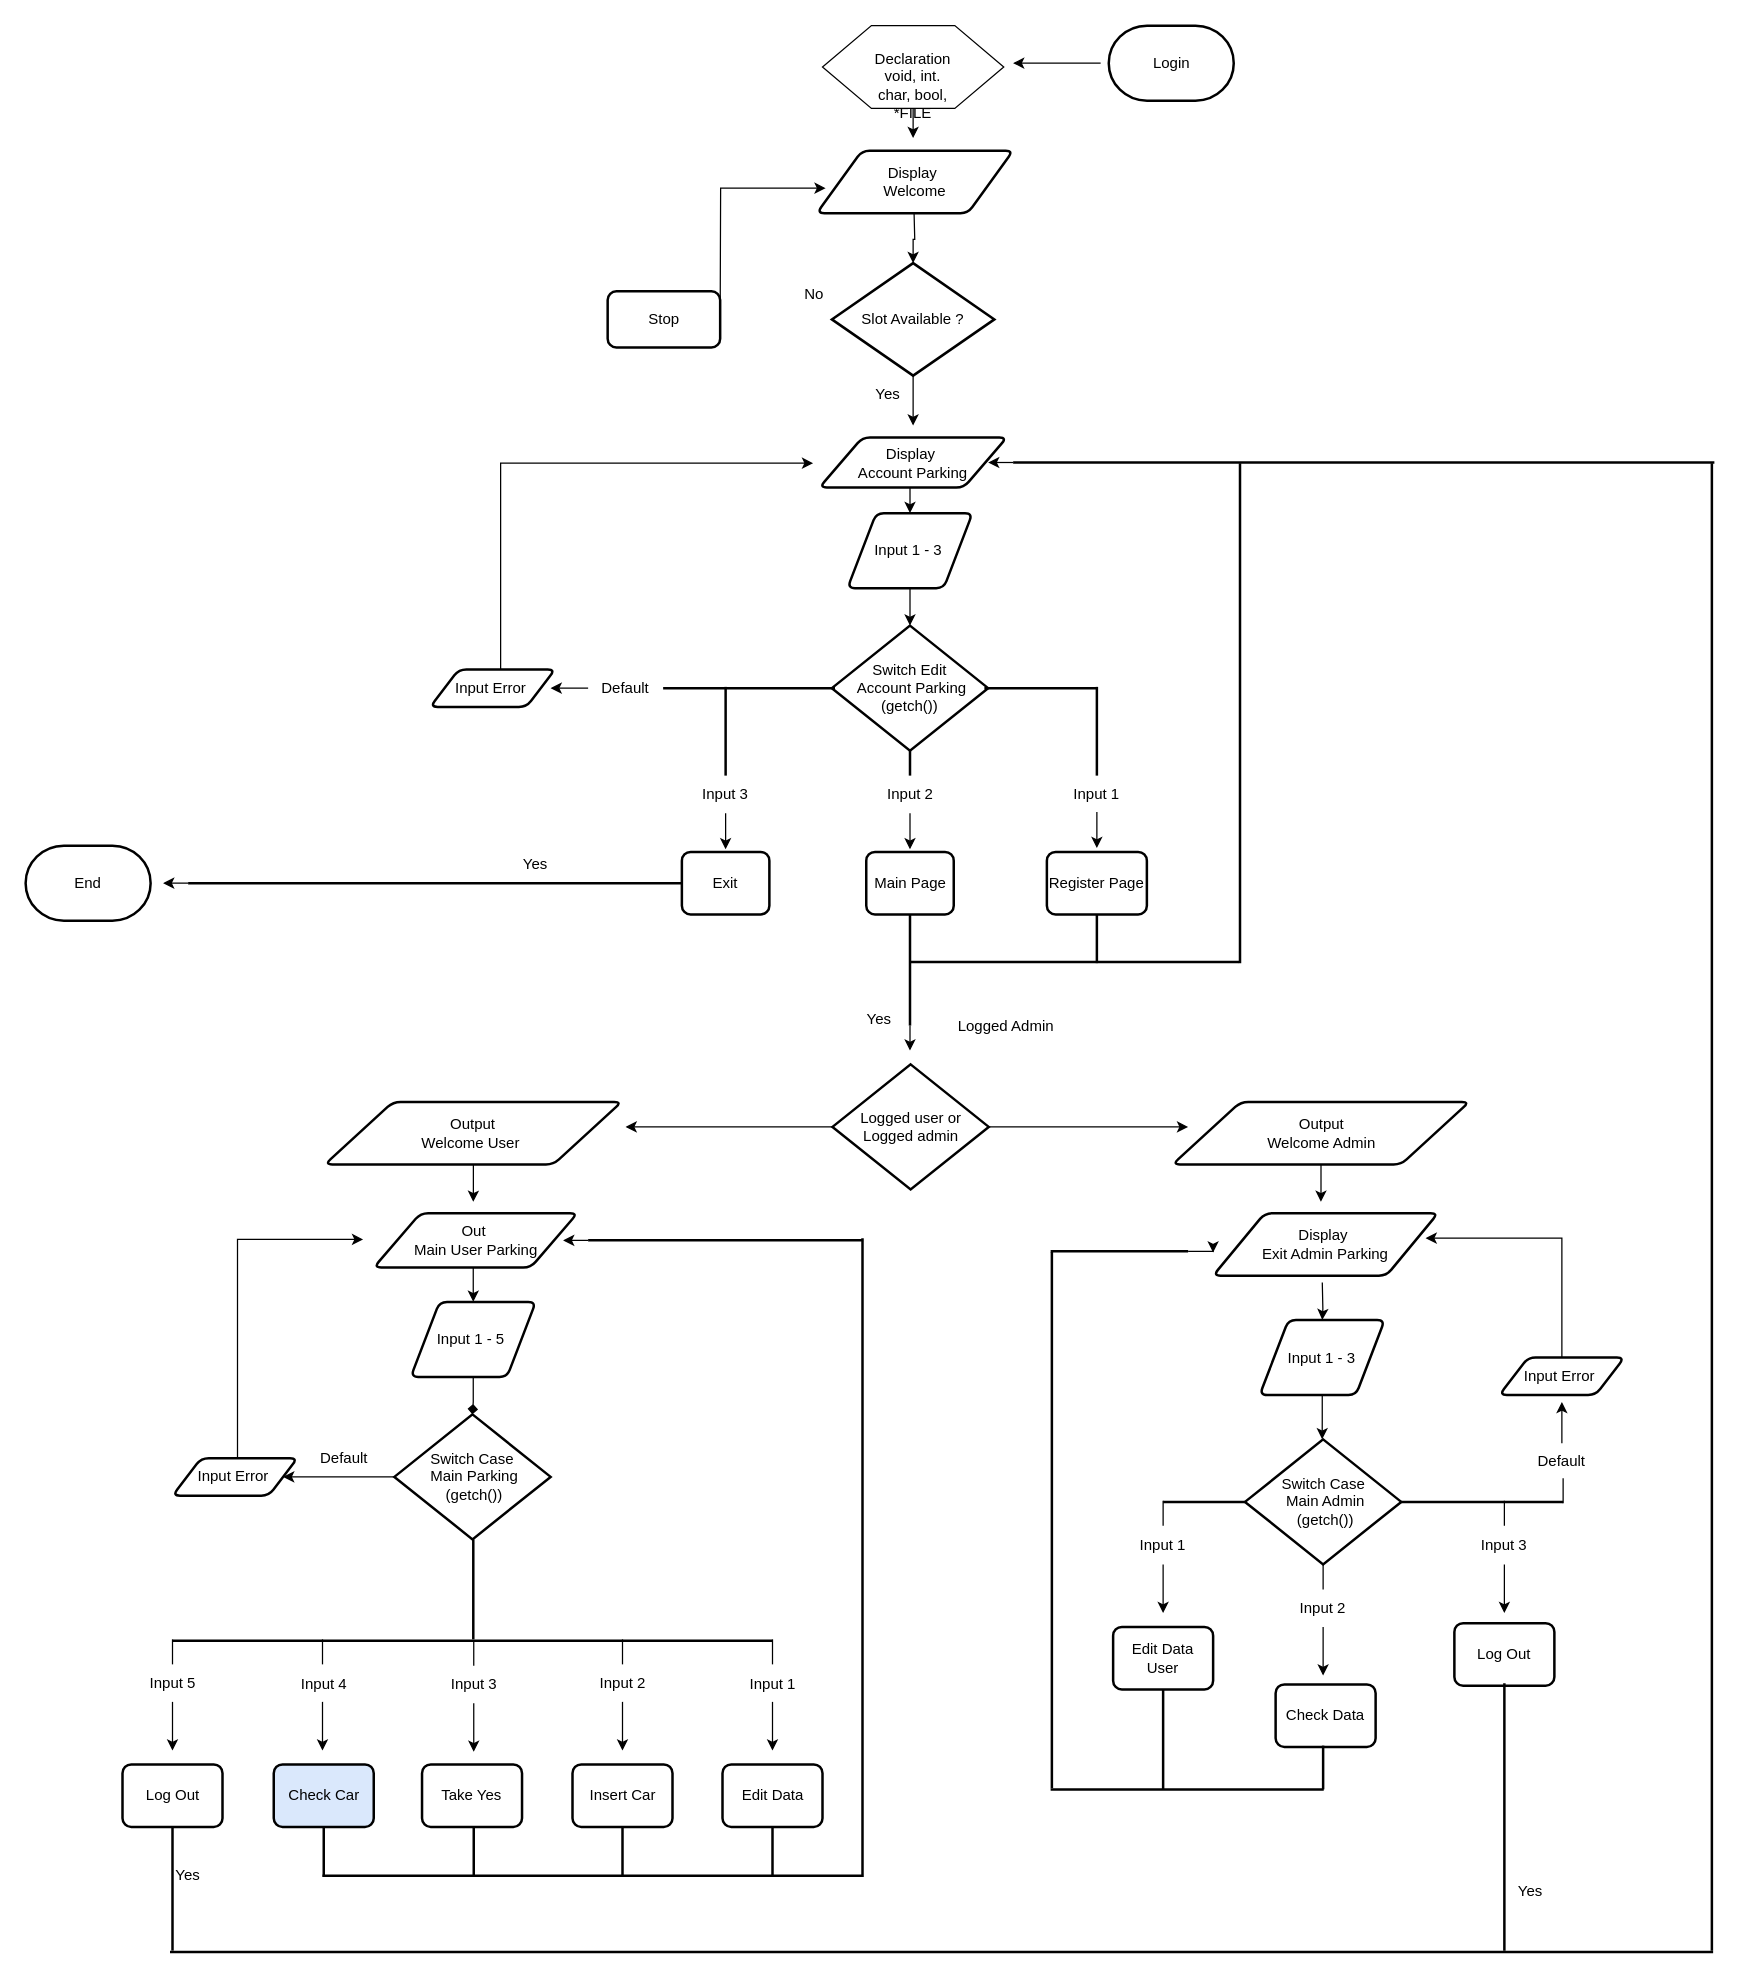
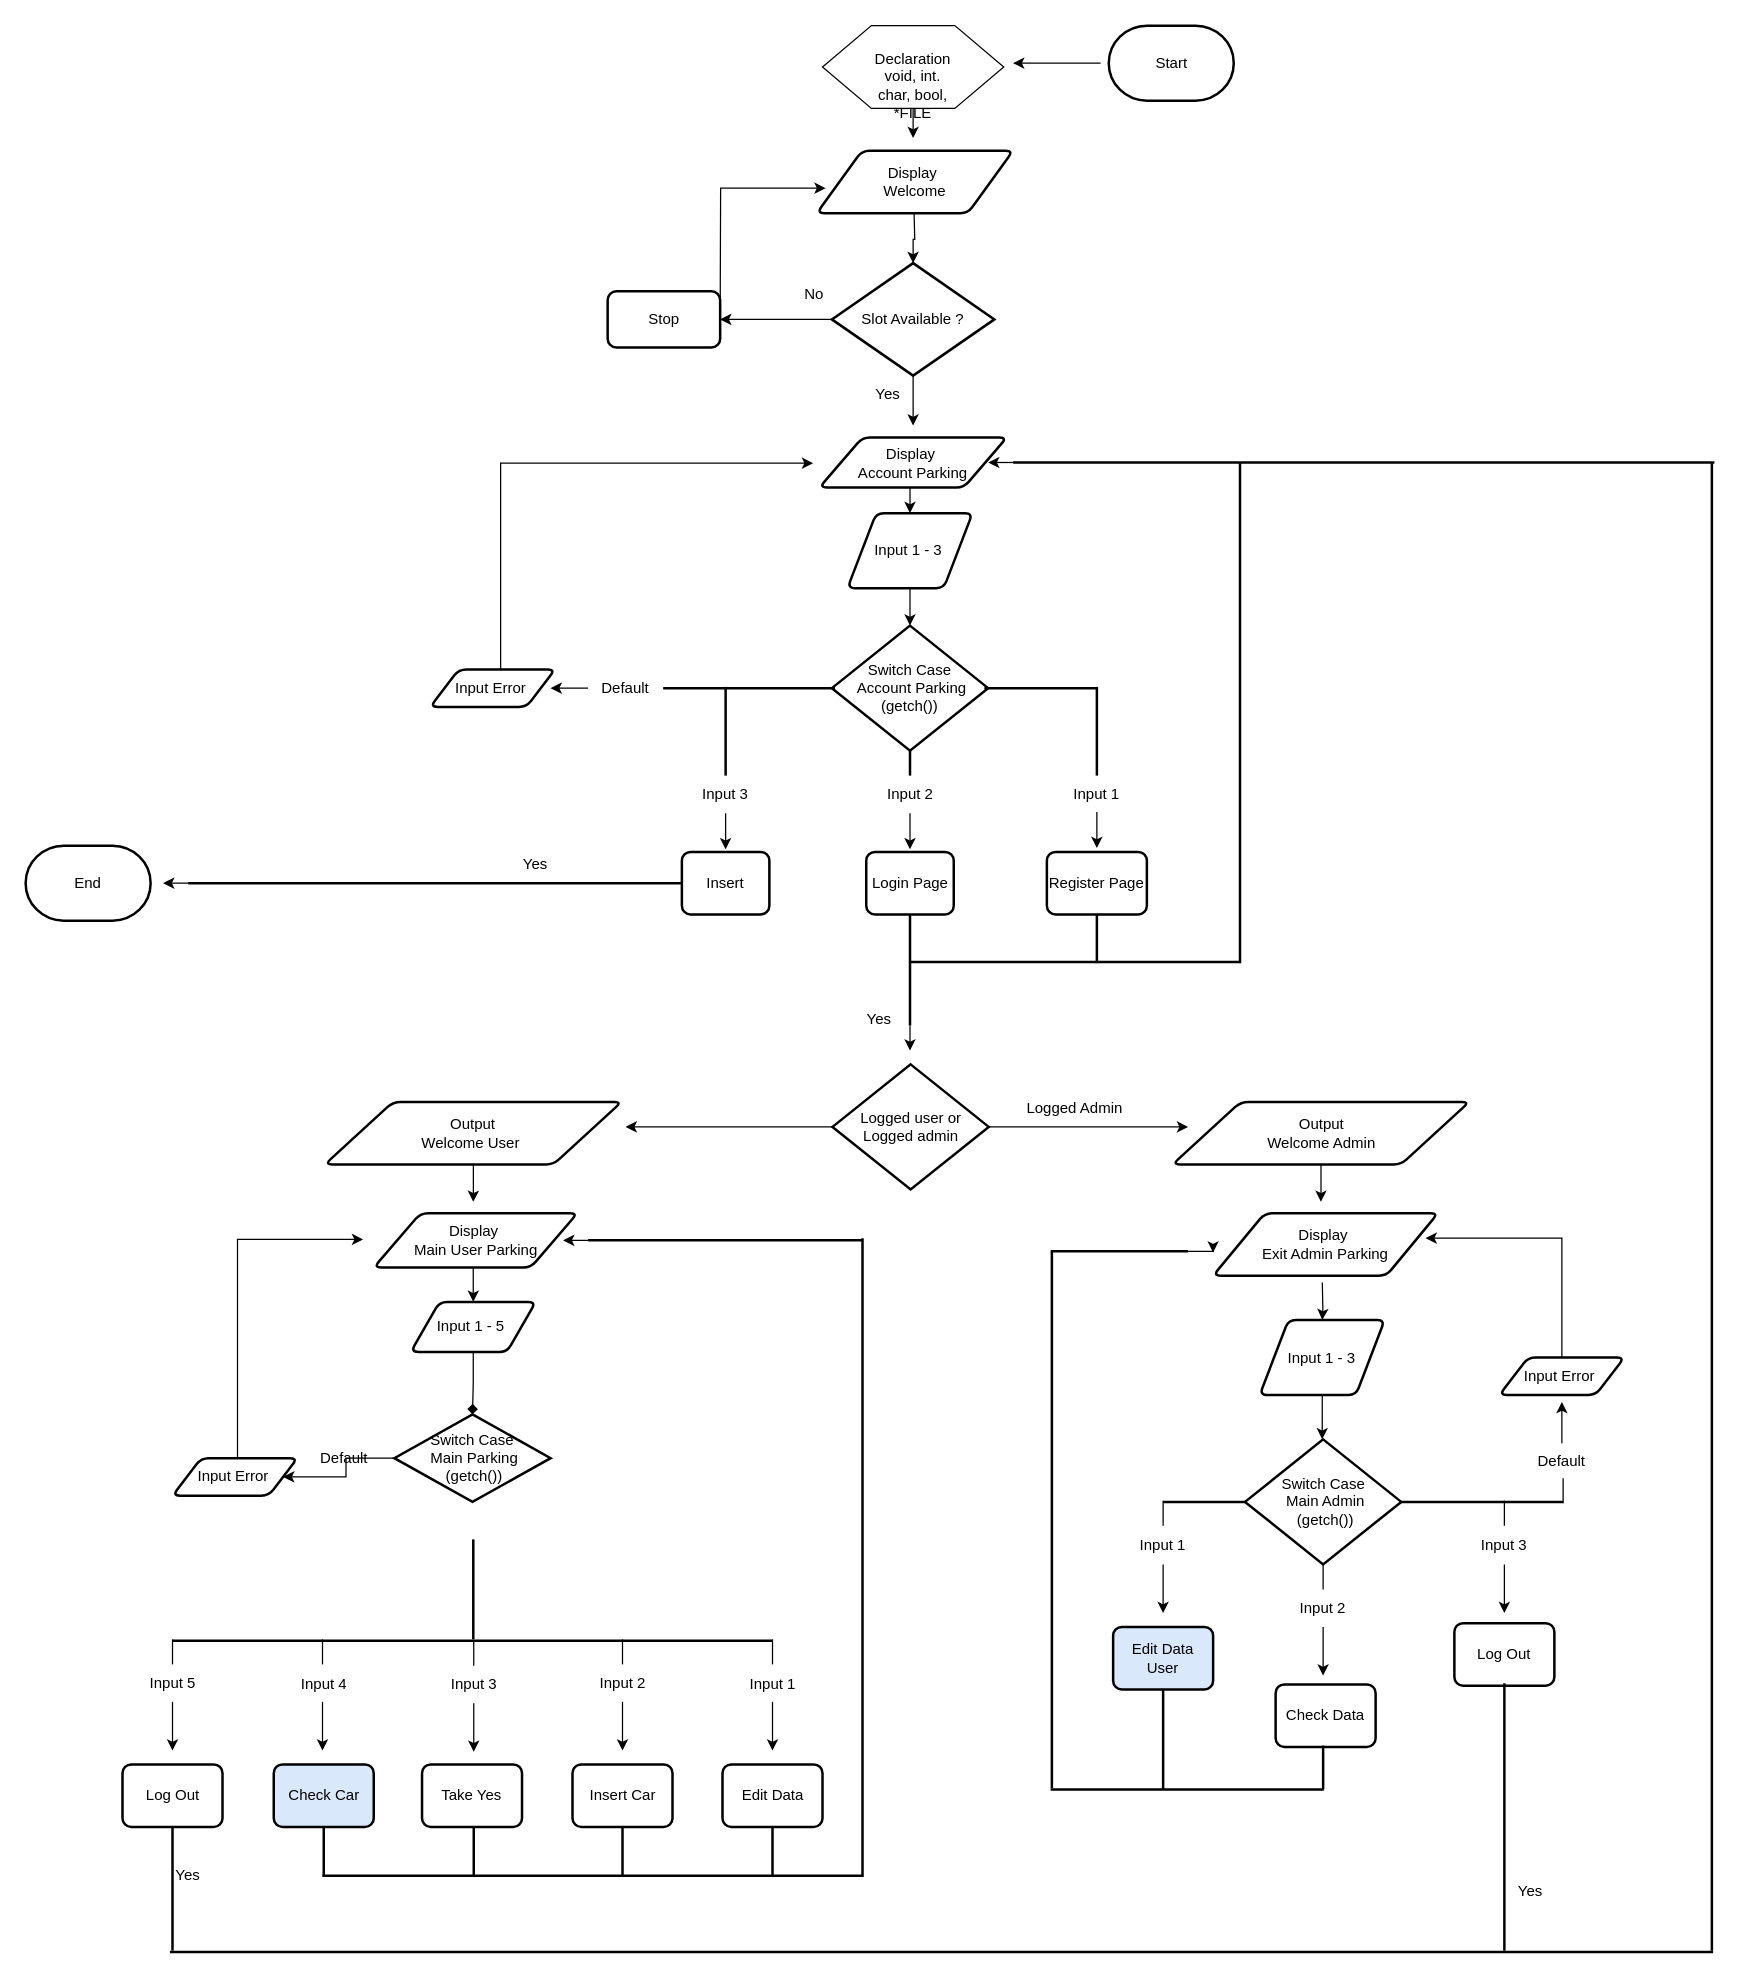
node "Login": label "Login" -> "Start"
edge "Slot Available ?" -> "Stop": added
node "Switch Edit Account Parking (getch())": label "Switch Edit Account Parking (getch())" -> "Switch Case Account Parking (getch())"
node "Exit": label "Exit" -> "Insert"
node "Main Page": label "Main Page" -> "Login Page"
node "Logged Admin": moved (1005, 1027) -> (1074, 1108)
node "Out Main User Parking": label "Out Main User Parking" -> "Display Main User Parking"
node "Input 1 - 5": size 125x75 -> 125x50
node "Switch Case Main Parking (getch())": size 156x125 -> 156x88
node "Edit Data User": fillcolor #ffffff -> #dae8fc
